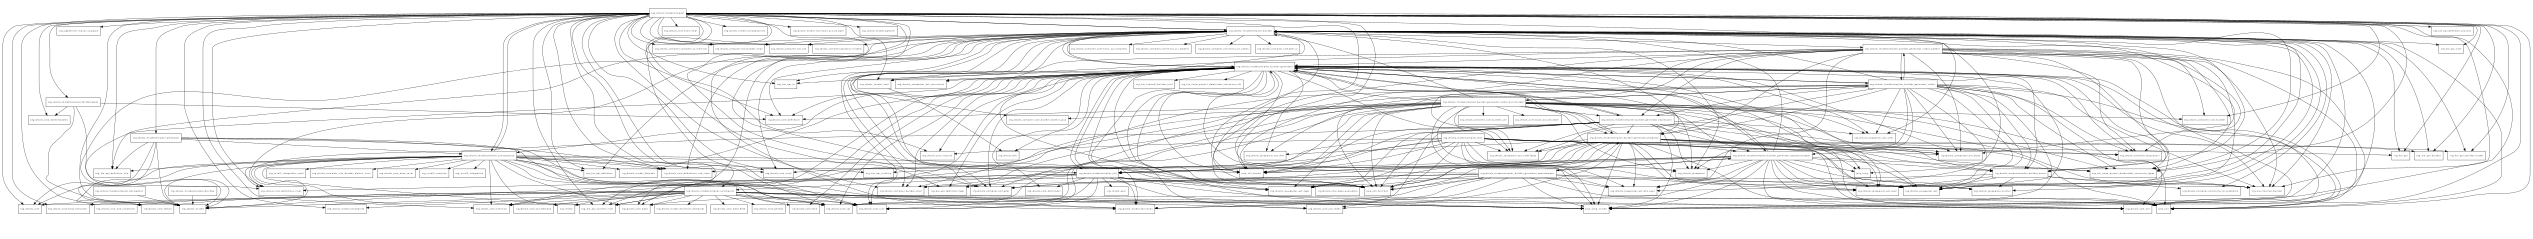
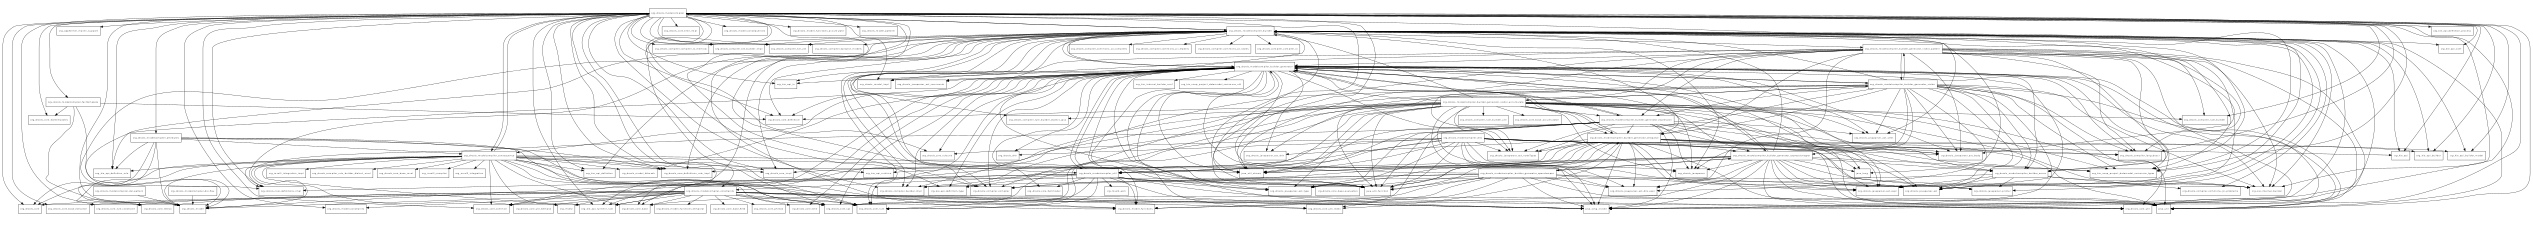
edge "org_drools_modelcompiler" -> "org_drools_compiler_lang_descr": added
edge "org_drools_model_impl" -> "org_drools_drlx": now "org_drools_modelcompiler_drlx" -> "org_drools_drlx"
